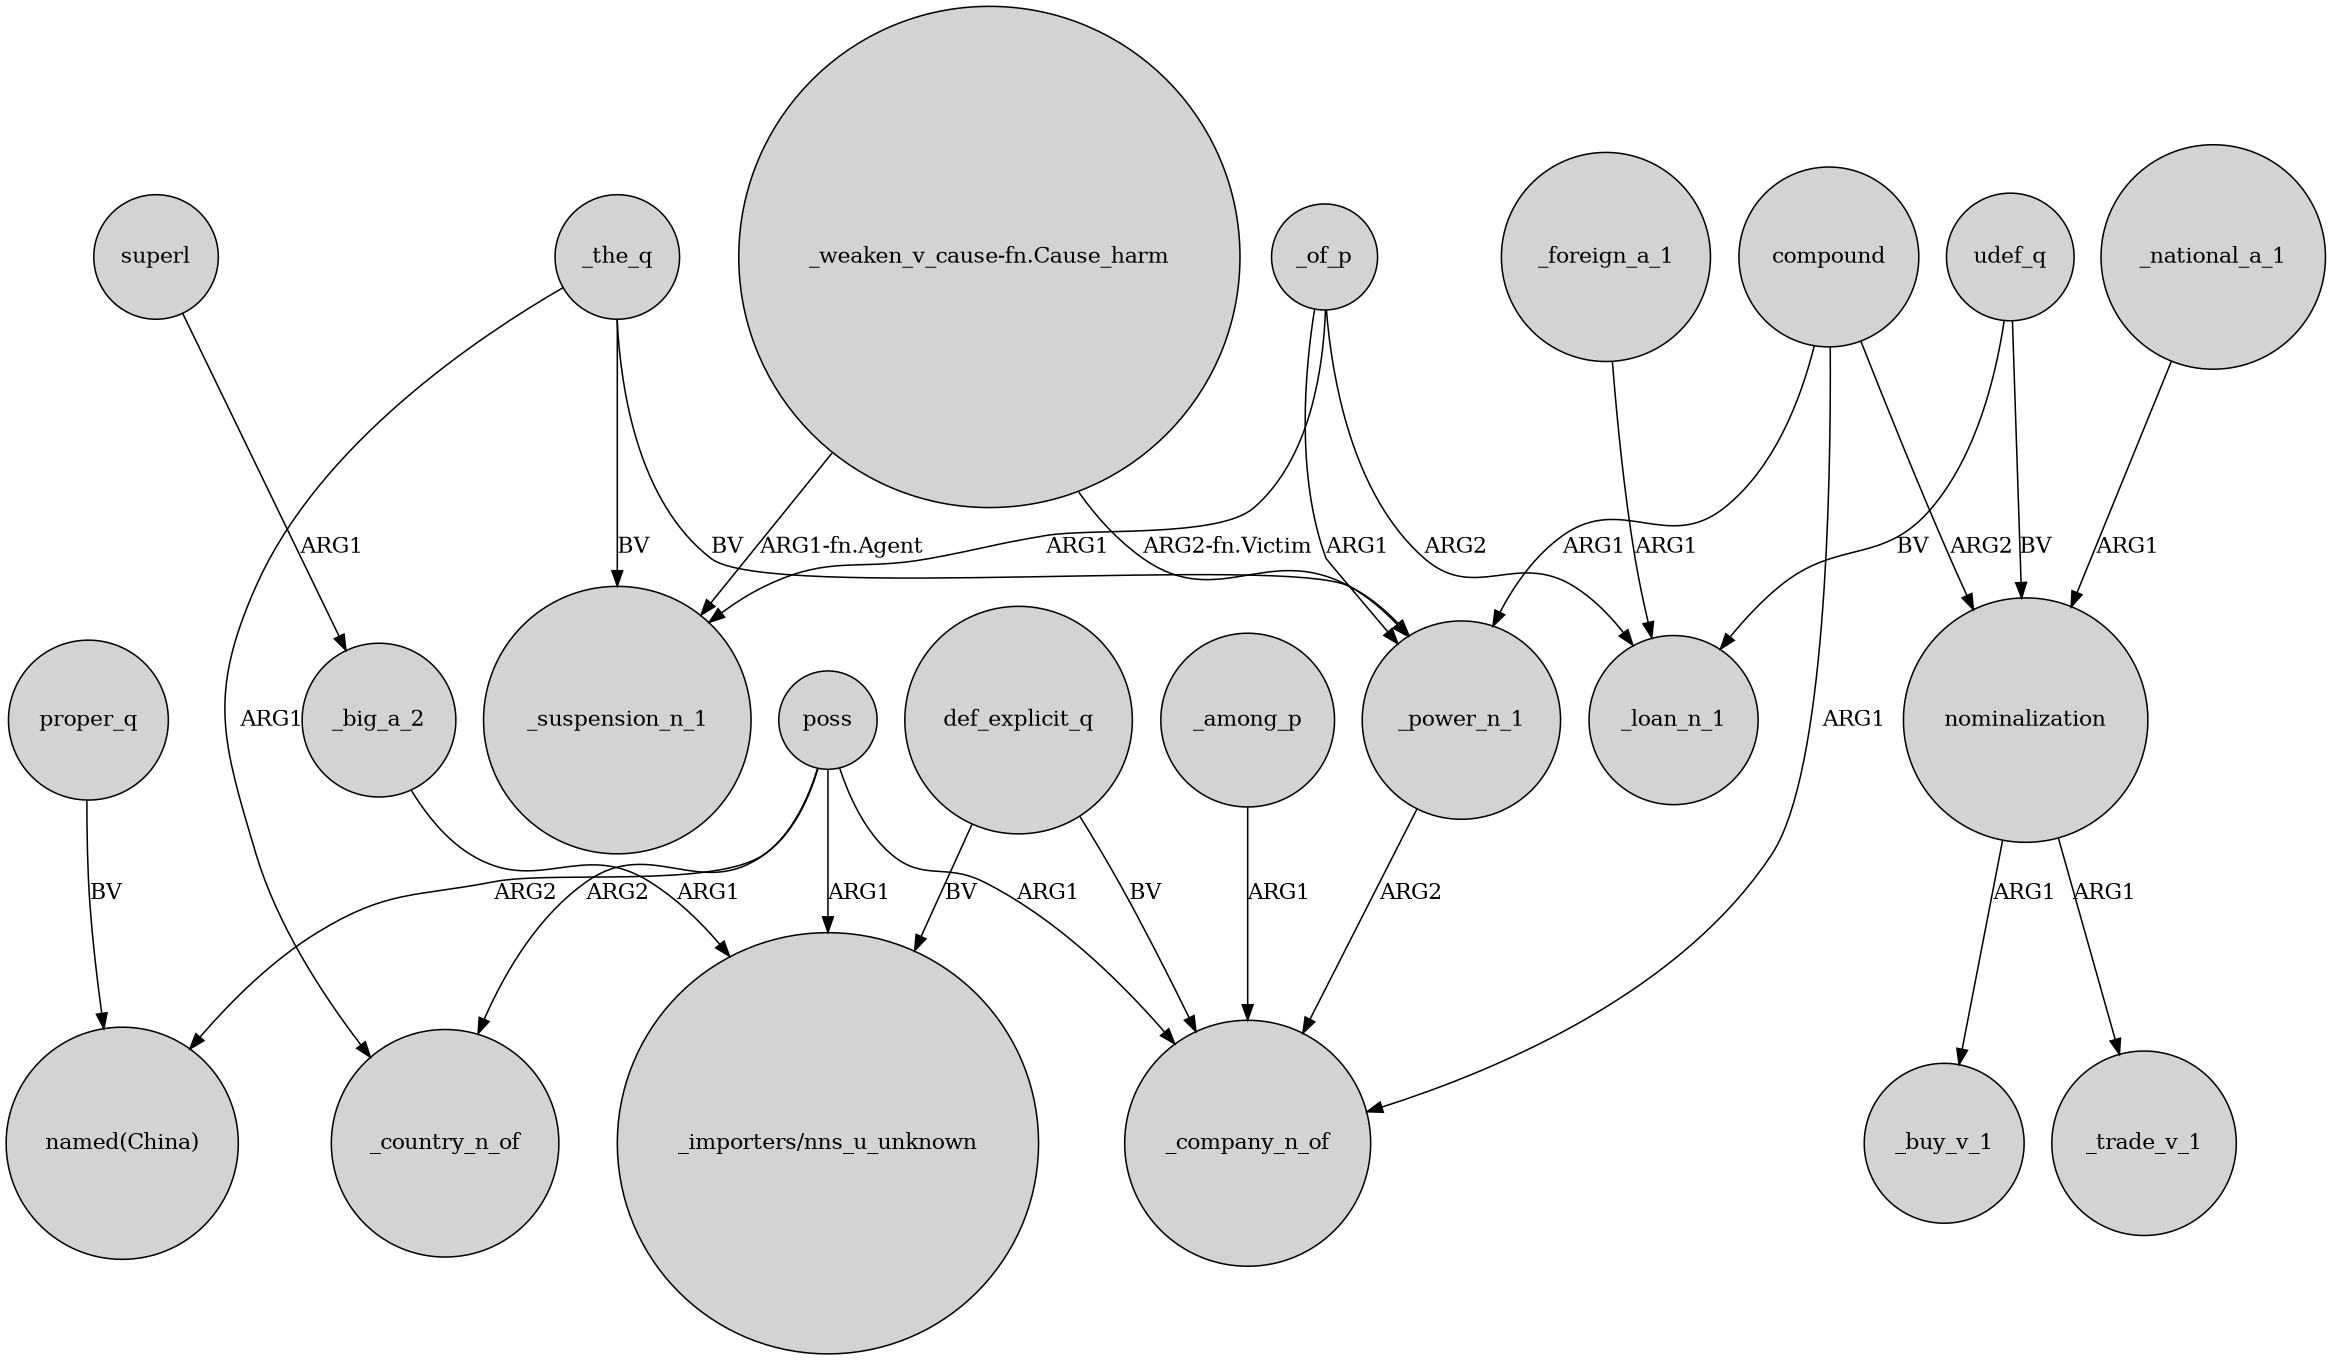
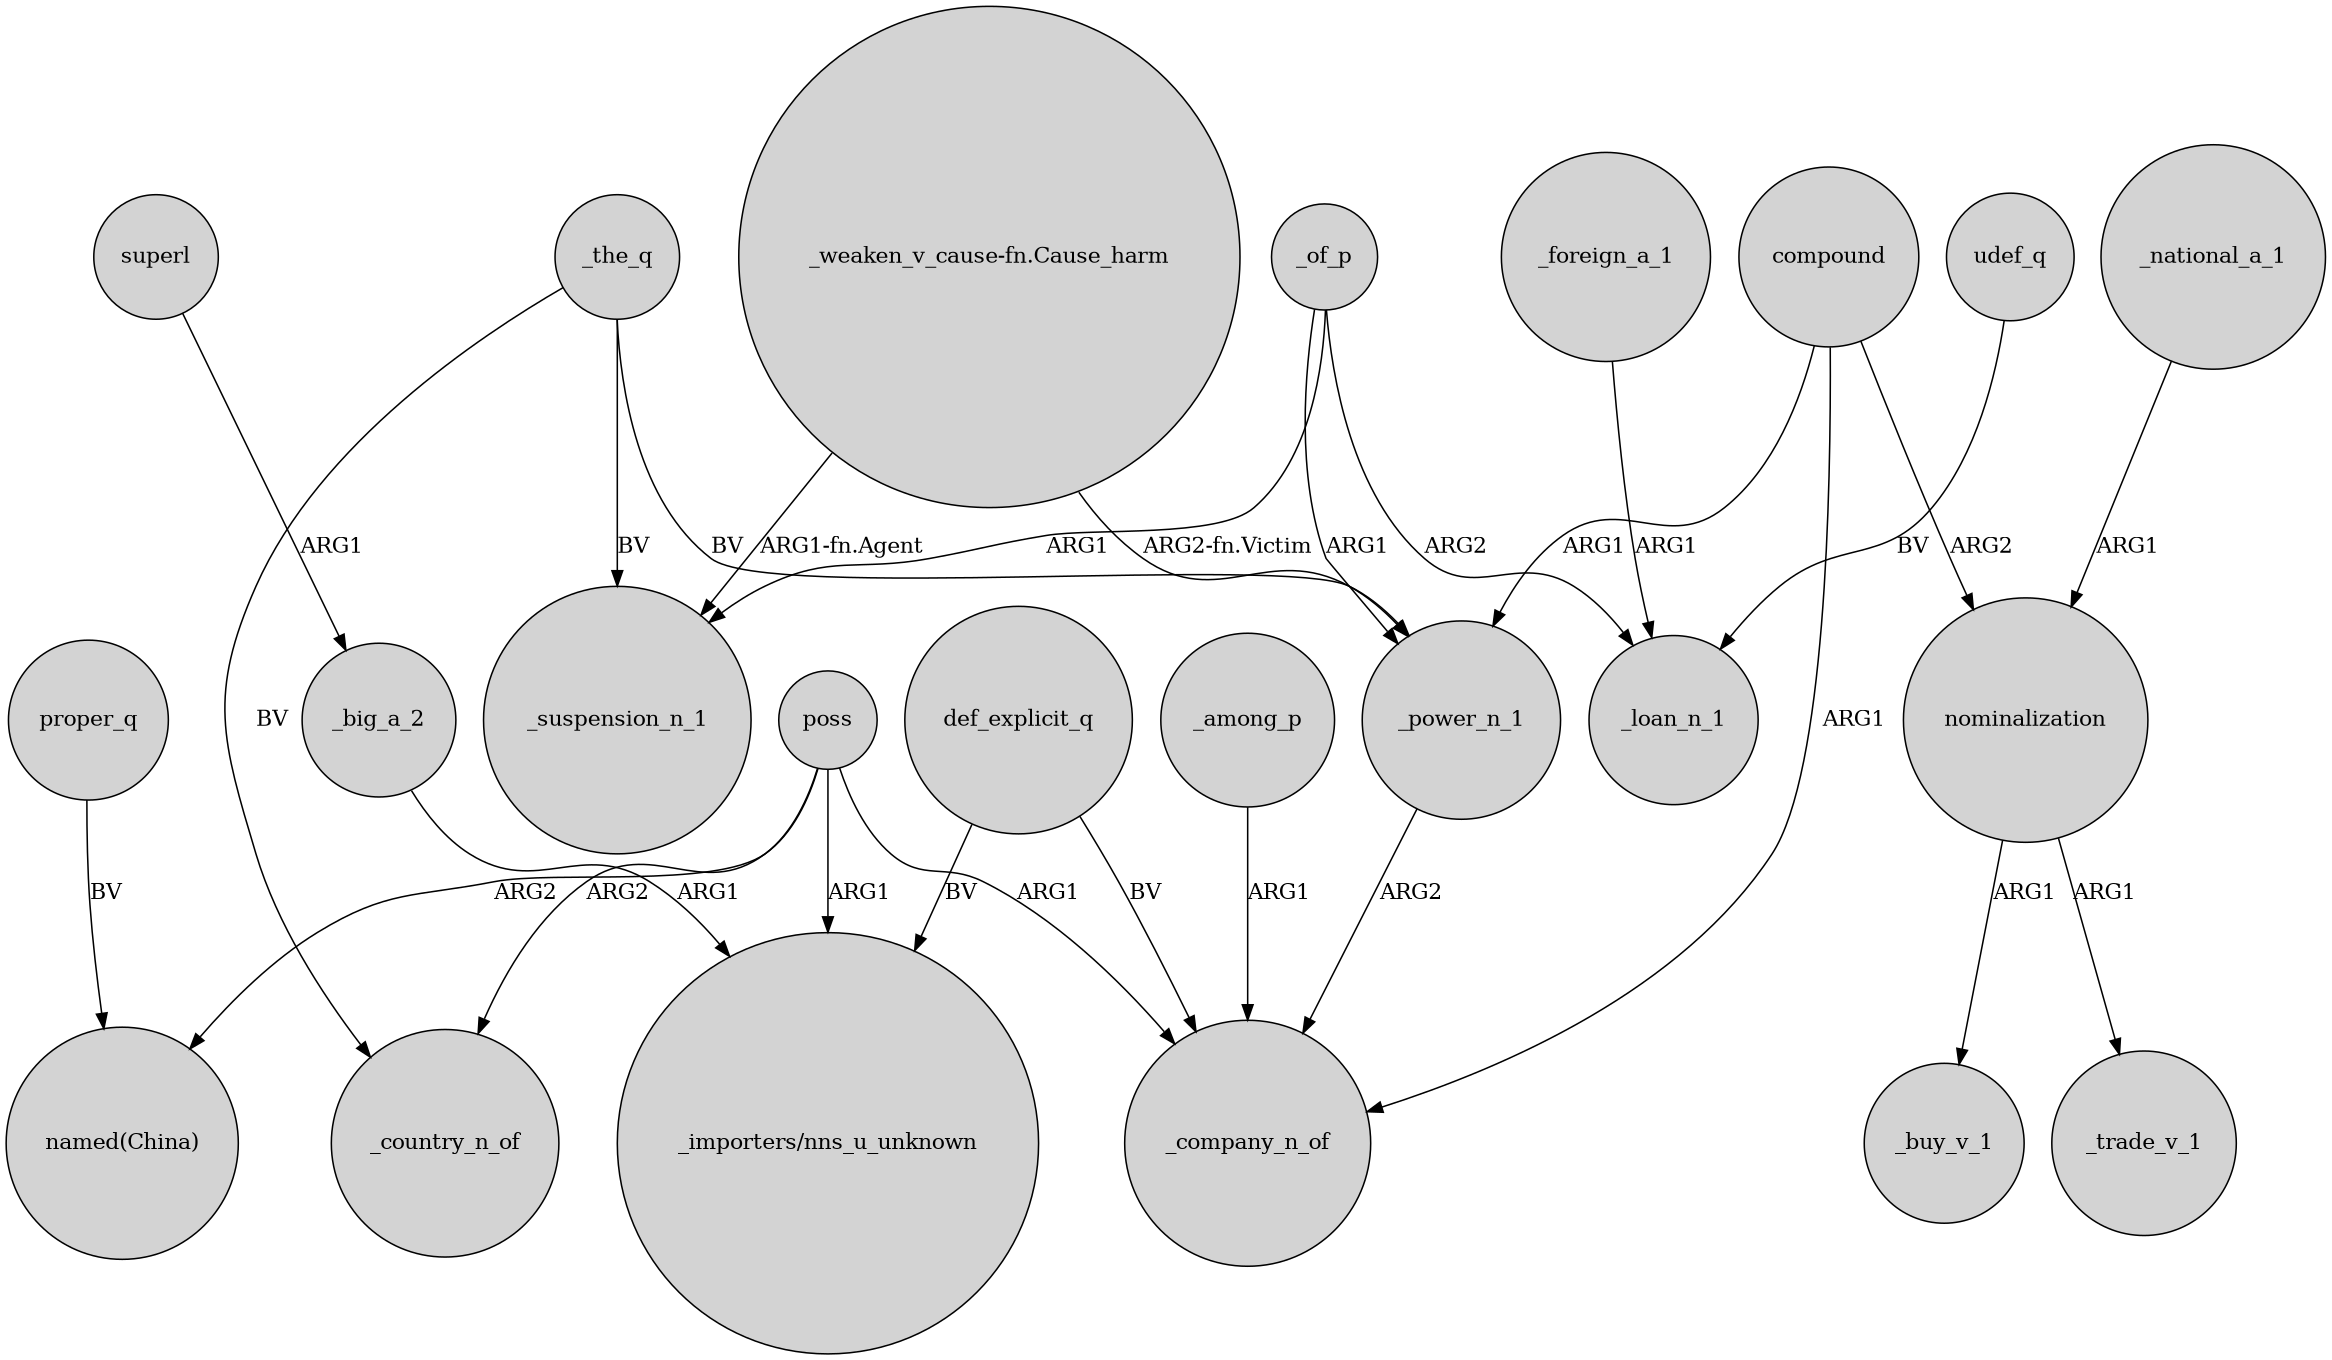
edge "udef_q" -> "nominalization": removed, label "BV"
edge "_the_q" -> "_country_n_of": label "ARG1" -> "BV"
